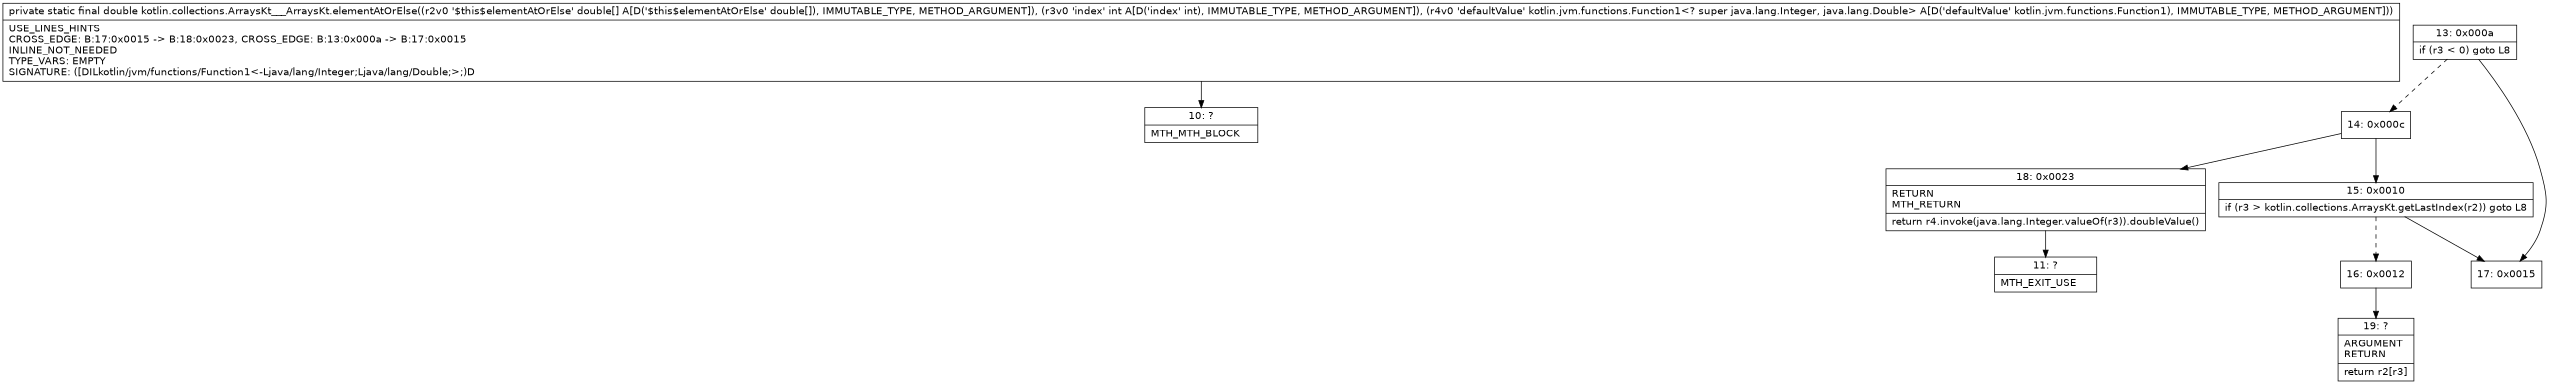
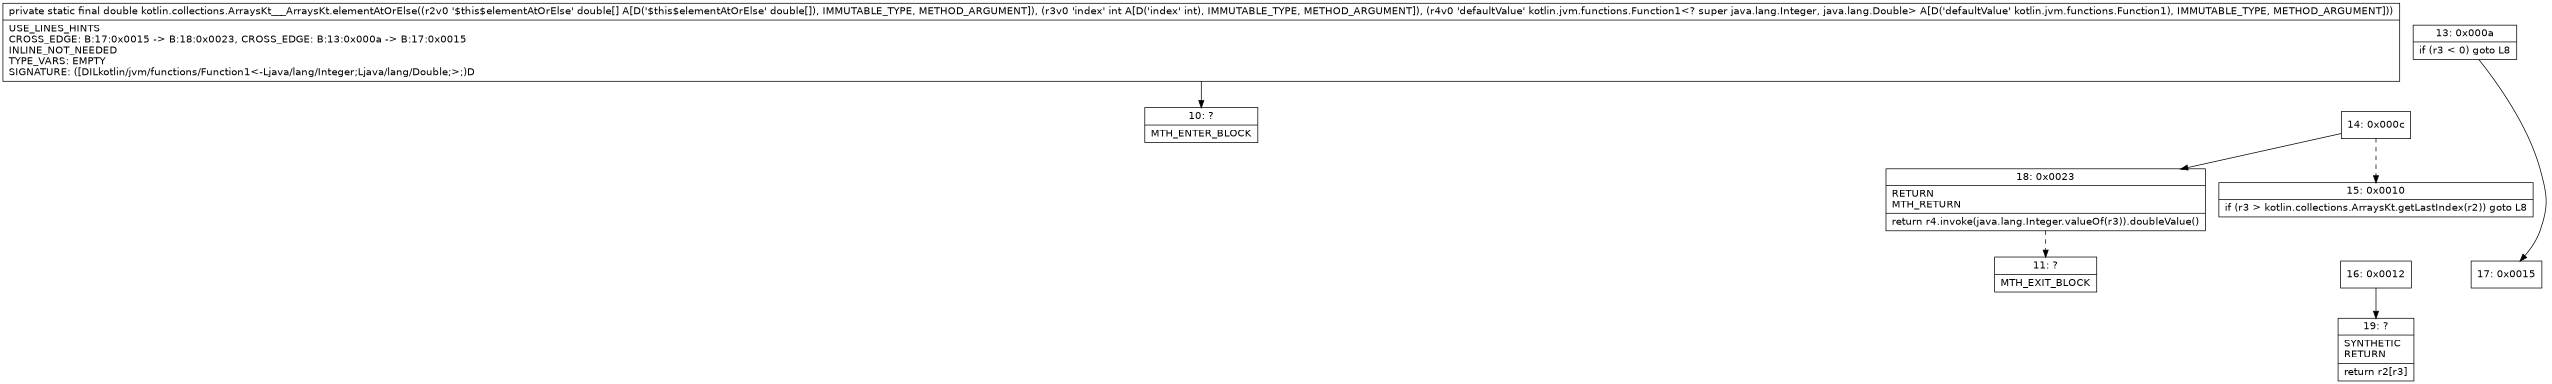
edge "13: 0x000a" -> "14: 0x000c": removed
node "10: ?": text "MTH_MTH_BLOCK" -> "MTH_ENTER_BLOCK"
edge "14: 0x000c" -> "15: 0x0010": style solid -> dashed
edge "15: 0x0010" -> "16: 0x0012": removed
edge "15: 0x0010" -> "17: 0x0015": removed
edge "18: 0x0023" -> "11: ?": style solid -> dashed
node "11: ?": text "MTH_EXIT_USE" -> "MTH_EXIT_BLOCK"
node "19: ?": text "ARGUMENT" -> "SYNTHETIC"
